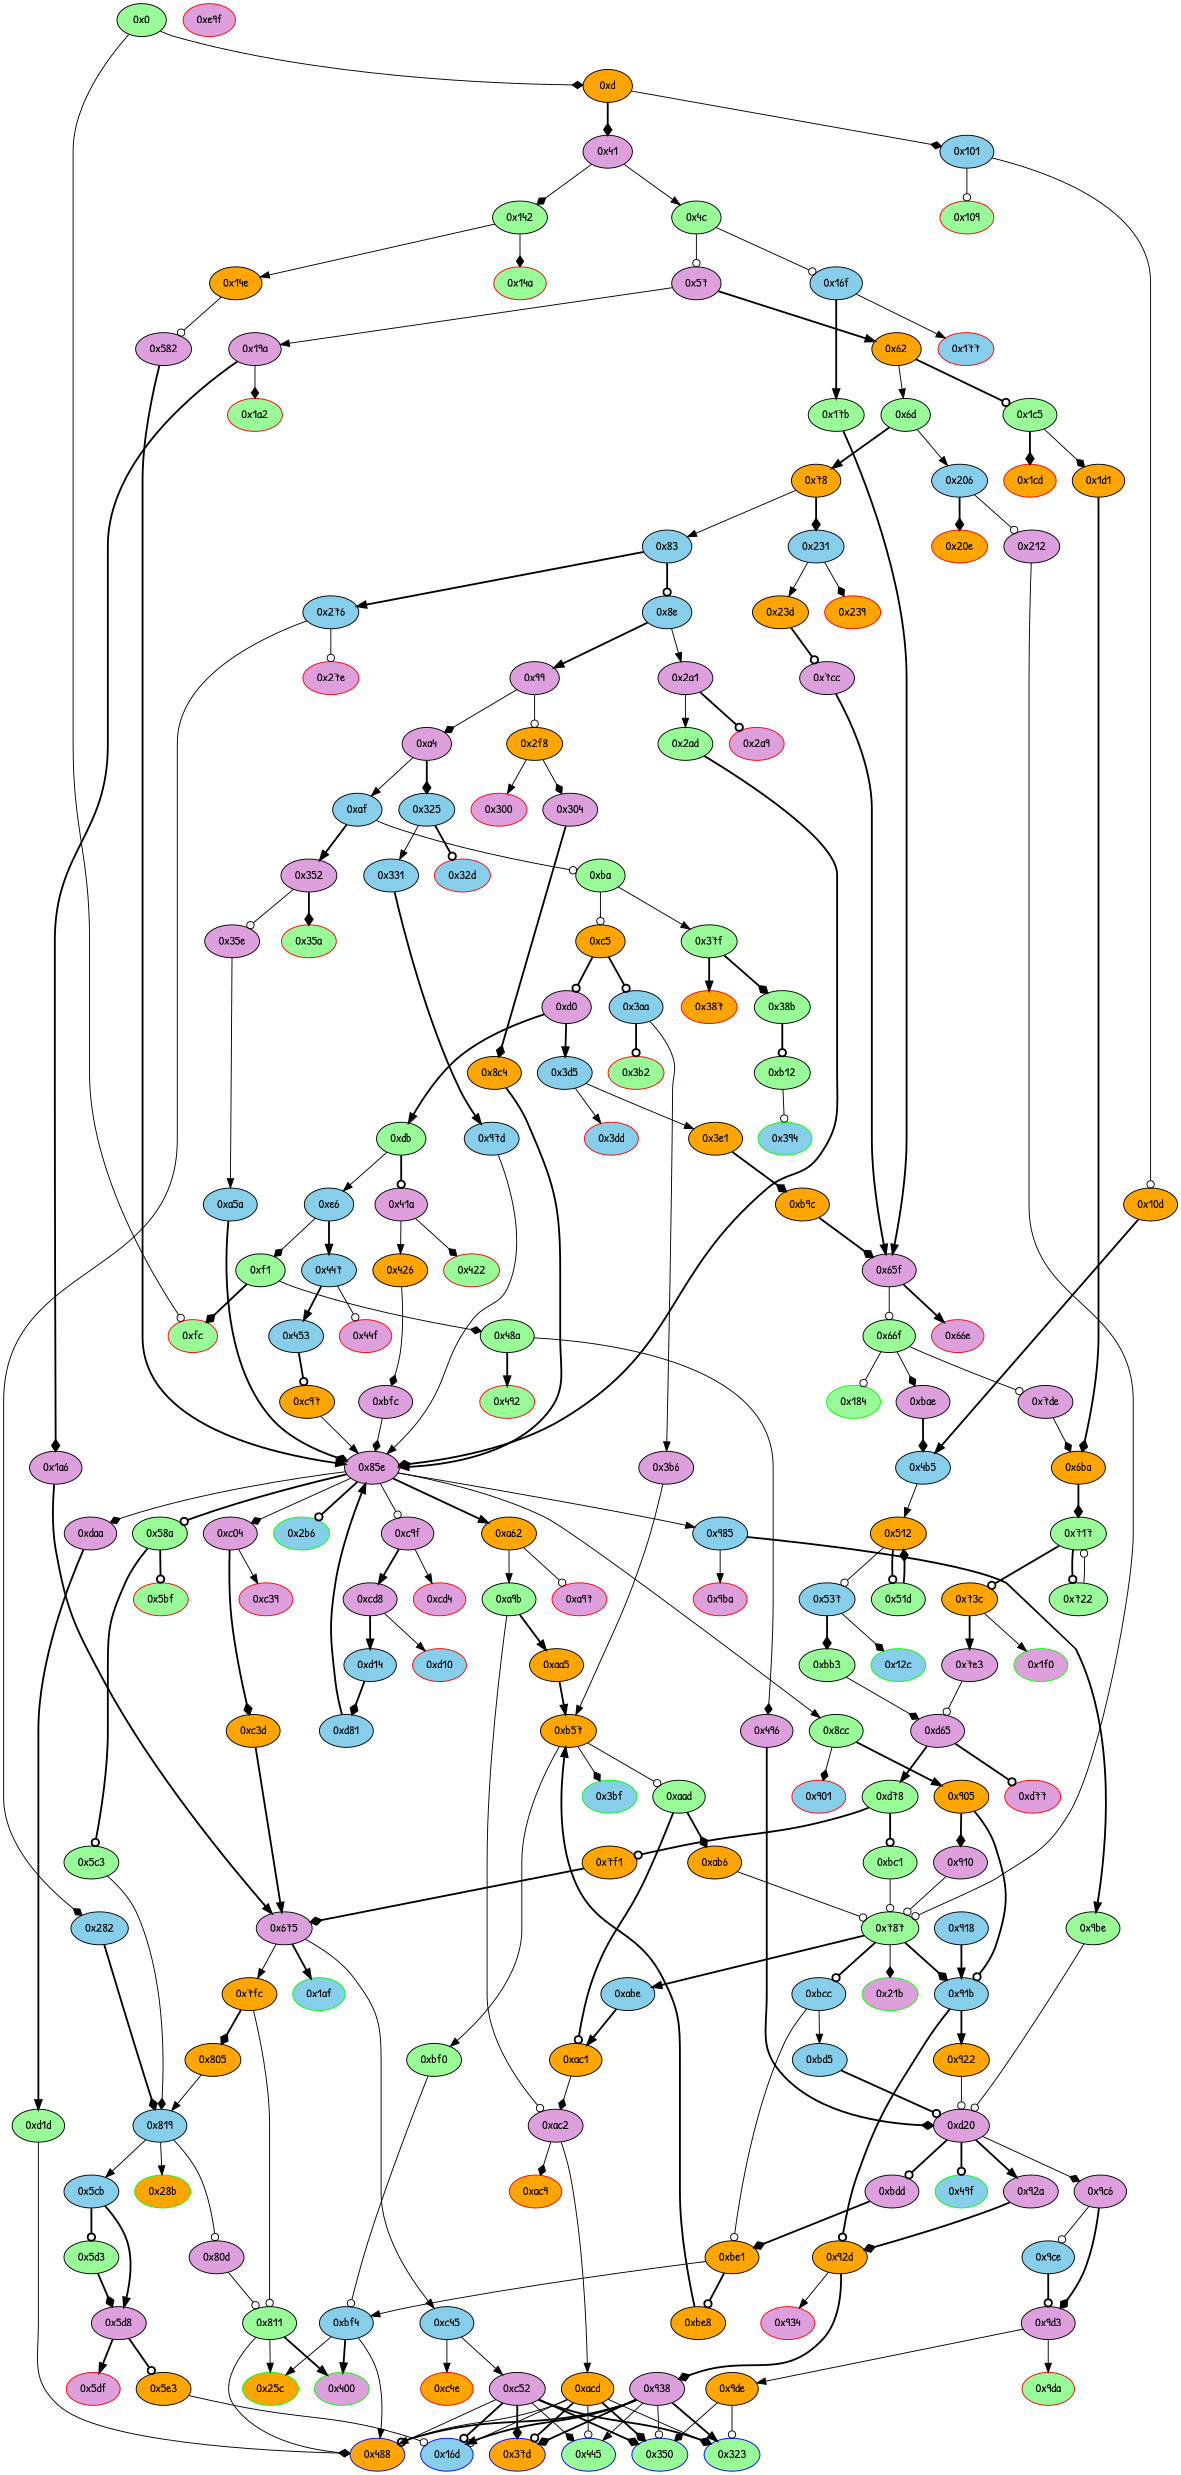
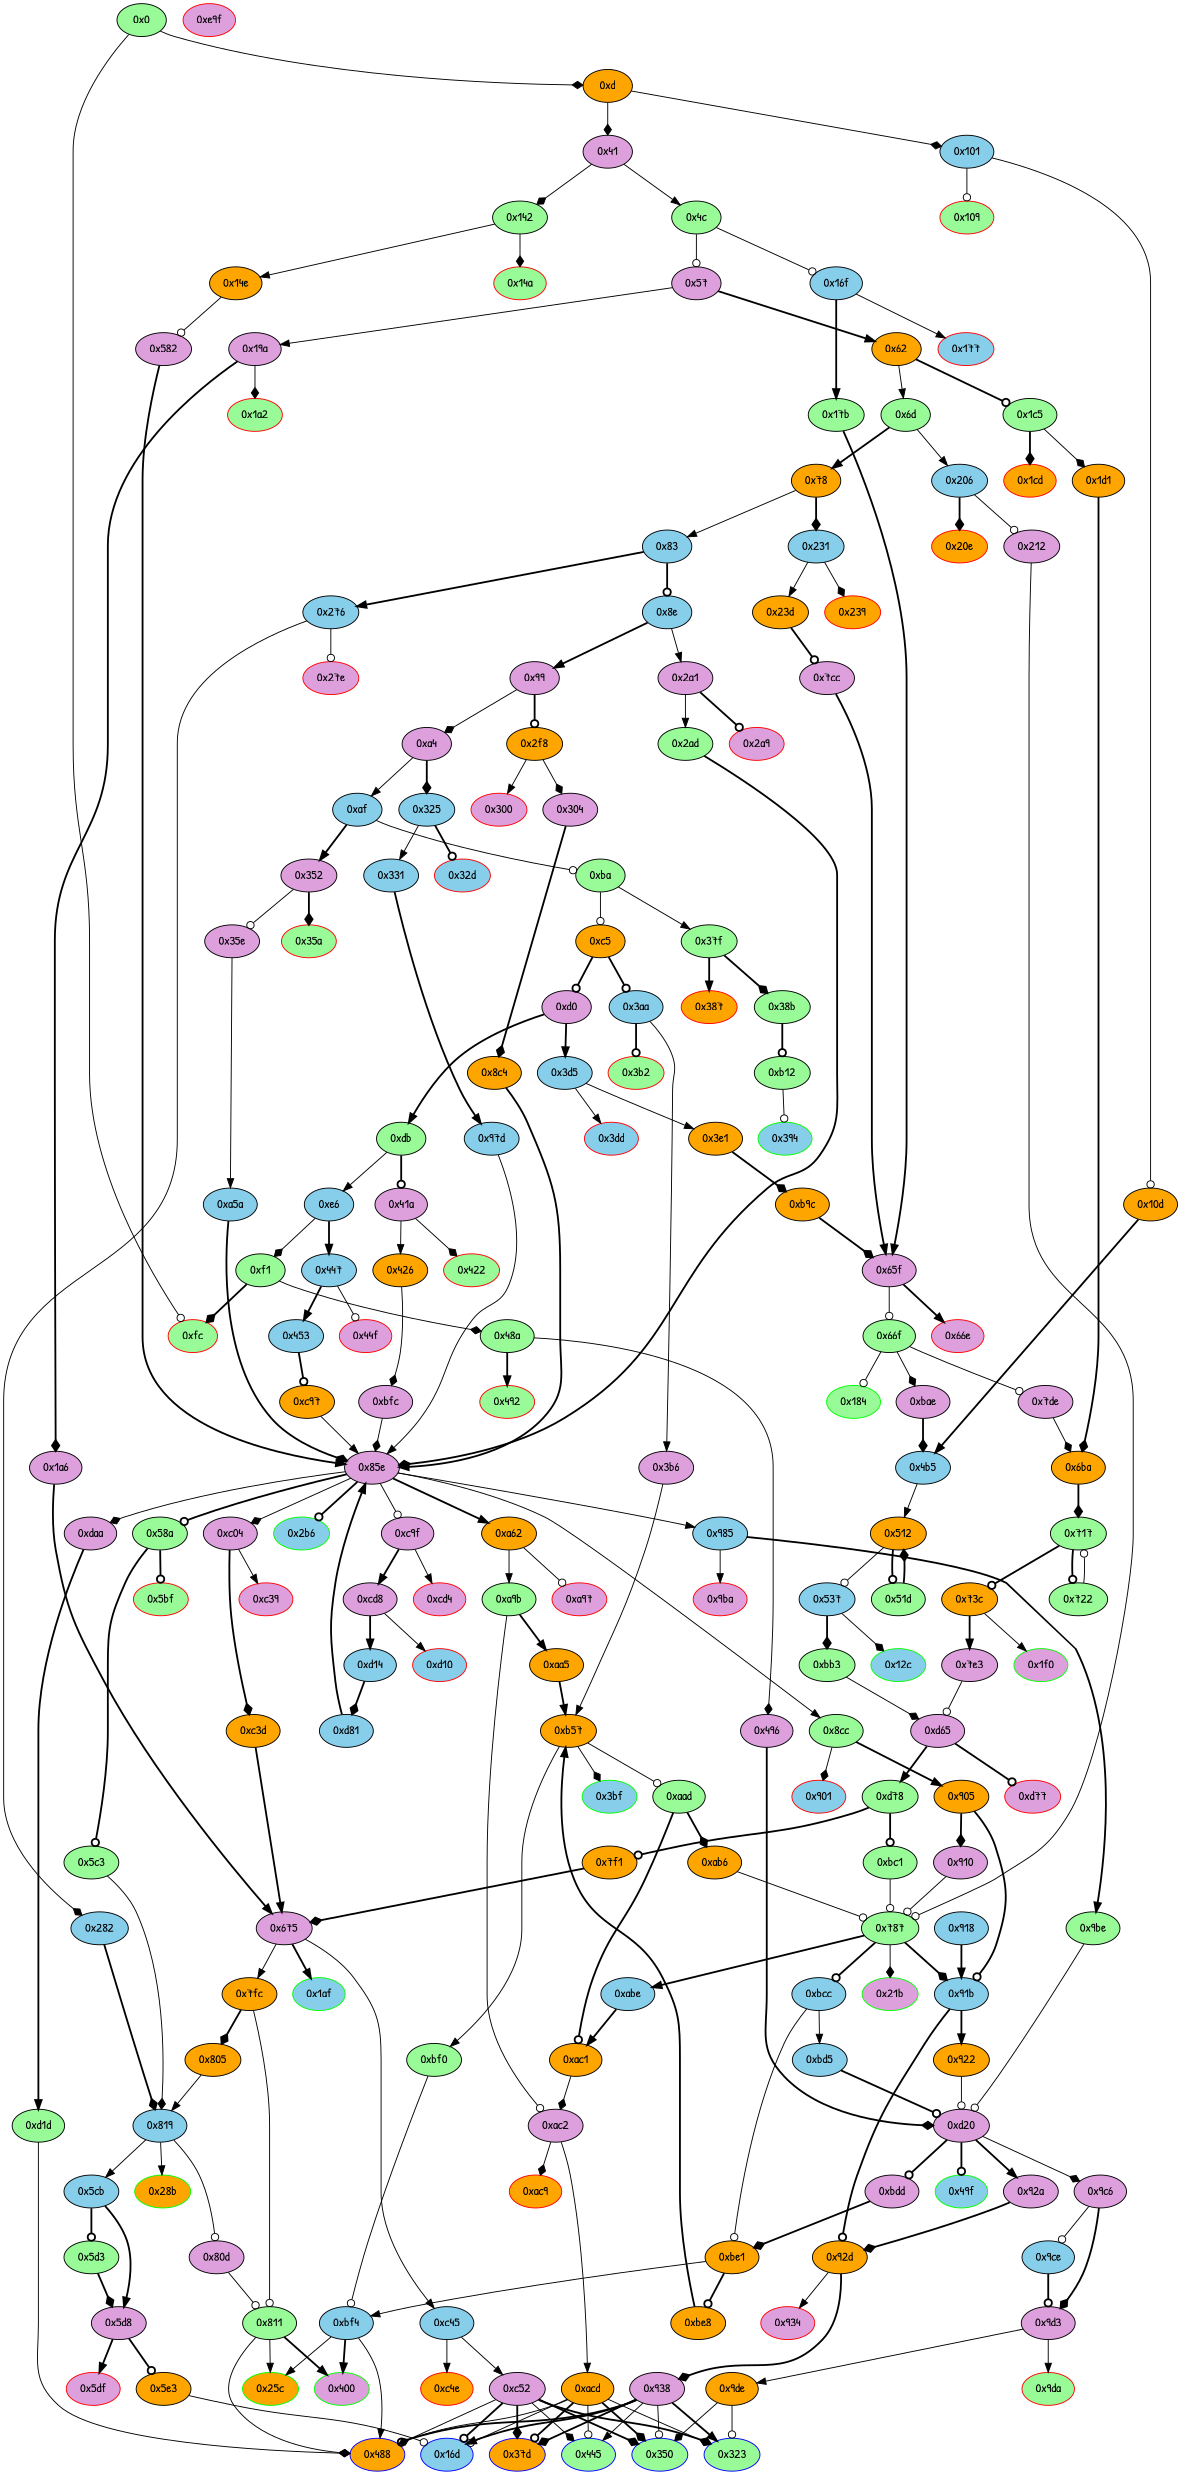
edge "0xd" -> "0x41": style bold -> solid
edge "0x99" -> "0x2f8": style solid -> bold
edge "0xc52" -> "0x488": arrowhead normal -> diamond
